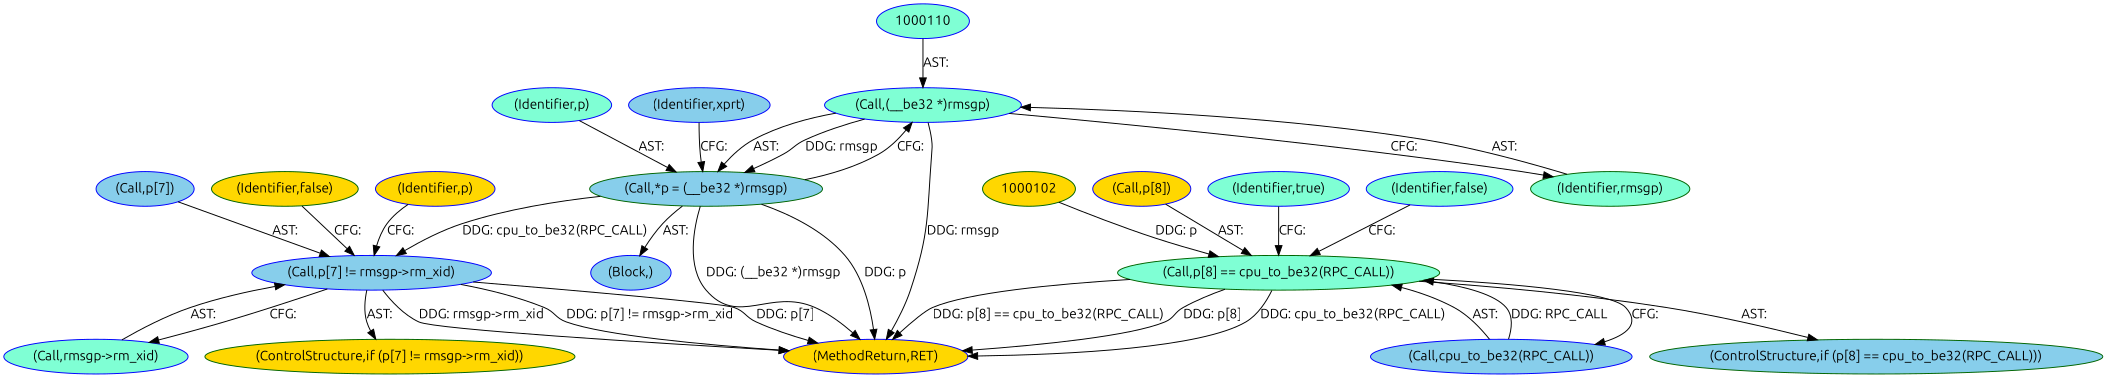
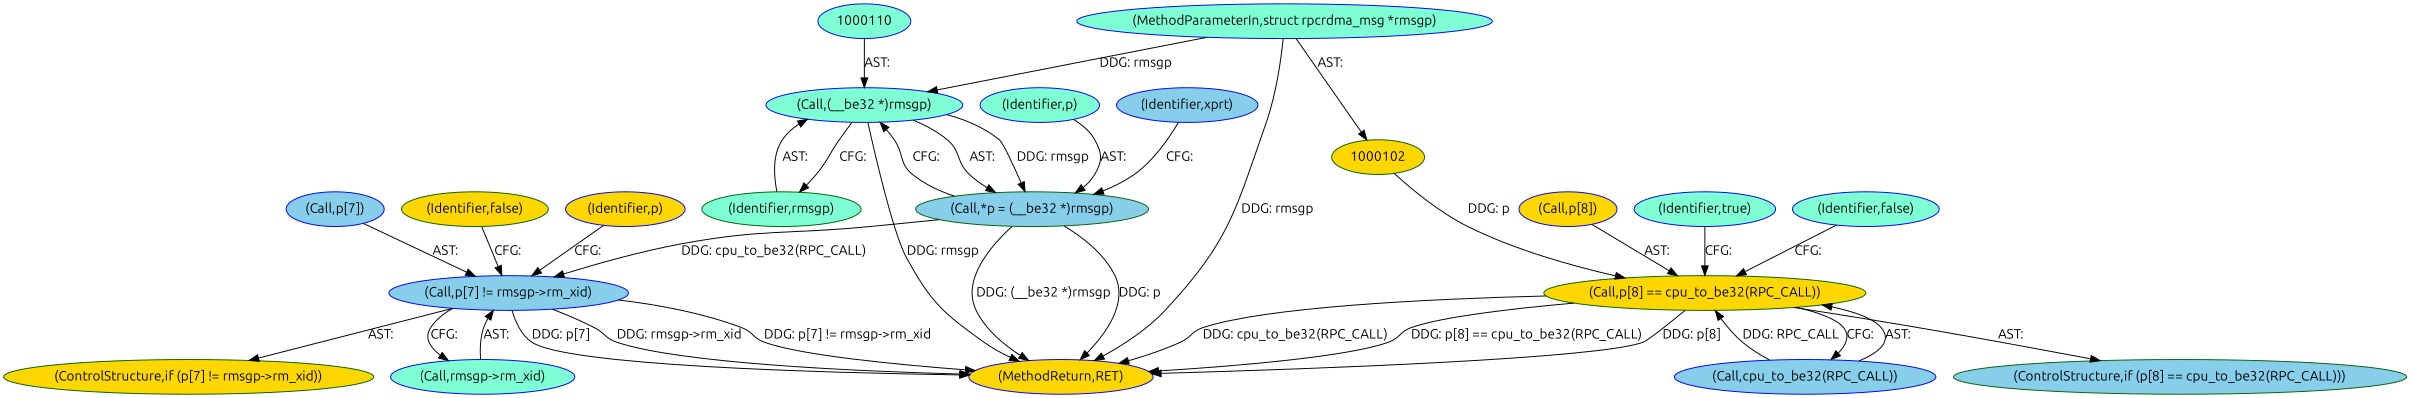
node "(MethodParameterIn,struct rpcrdma_msg *rmsgp)": added
node "(Block,)": removed
node "(Call,p[8] == cpu_to_be32(RPC_CALL))": fillcolor aquamarine -> gold
